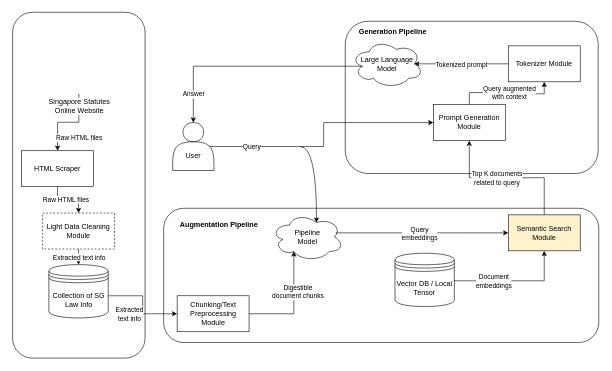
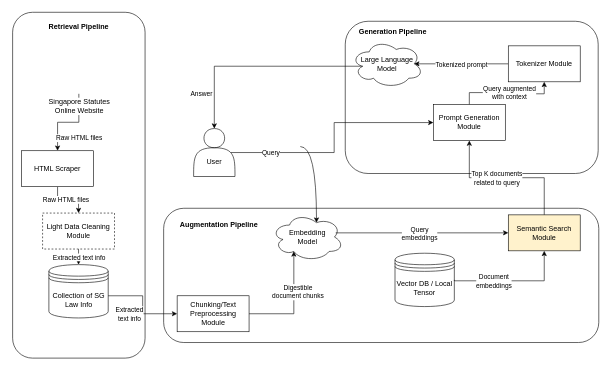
node "Retrieval Pipeline": added
node "User": moved (193, 147) -> (214, 153)
node "Pipeline Model": label "Pipeline Model" -> "Embedding Model"
